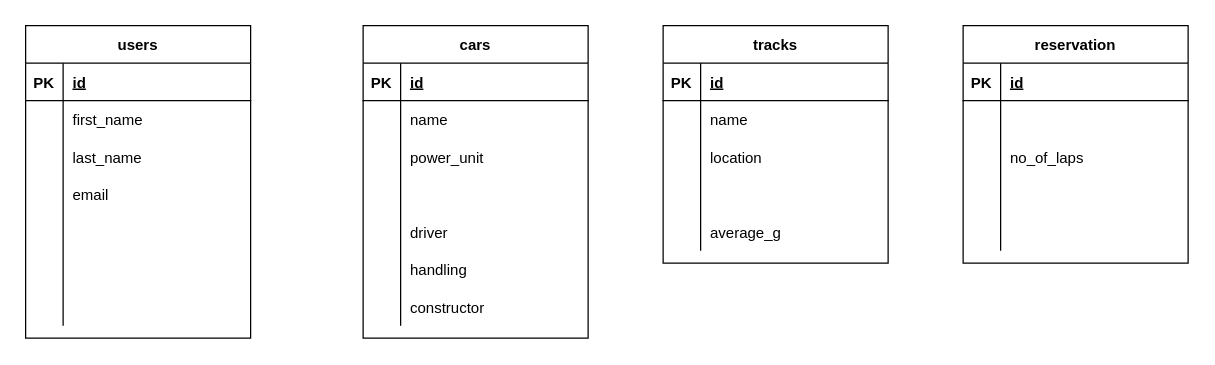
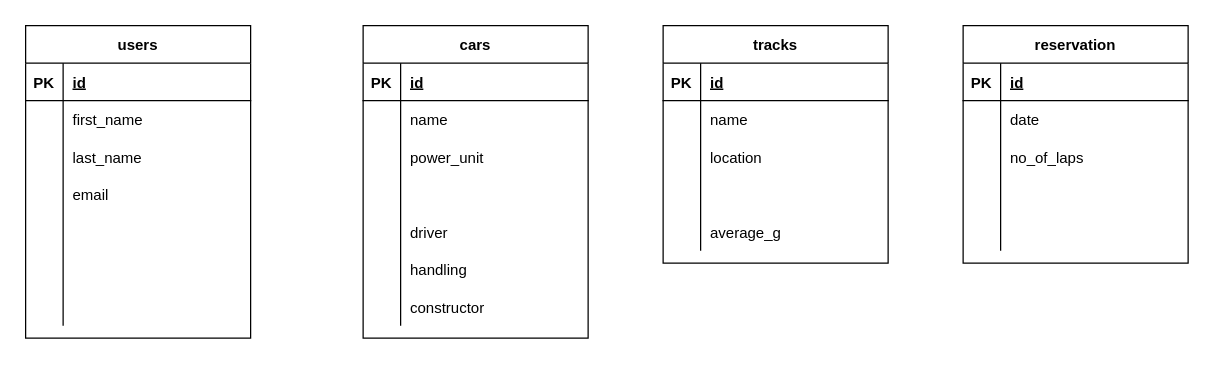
node "date": added
